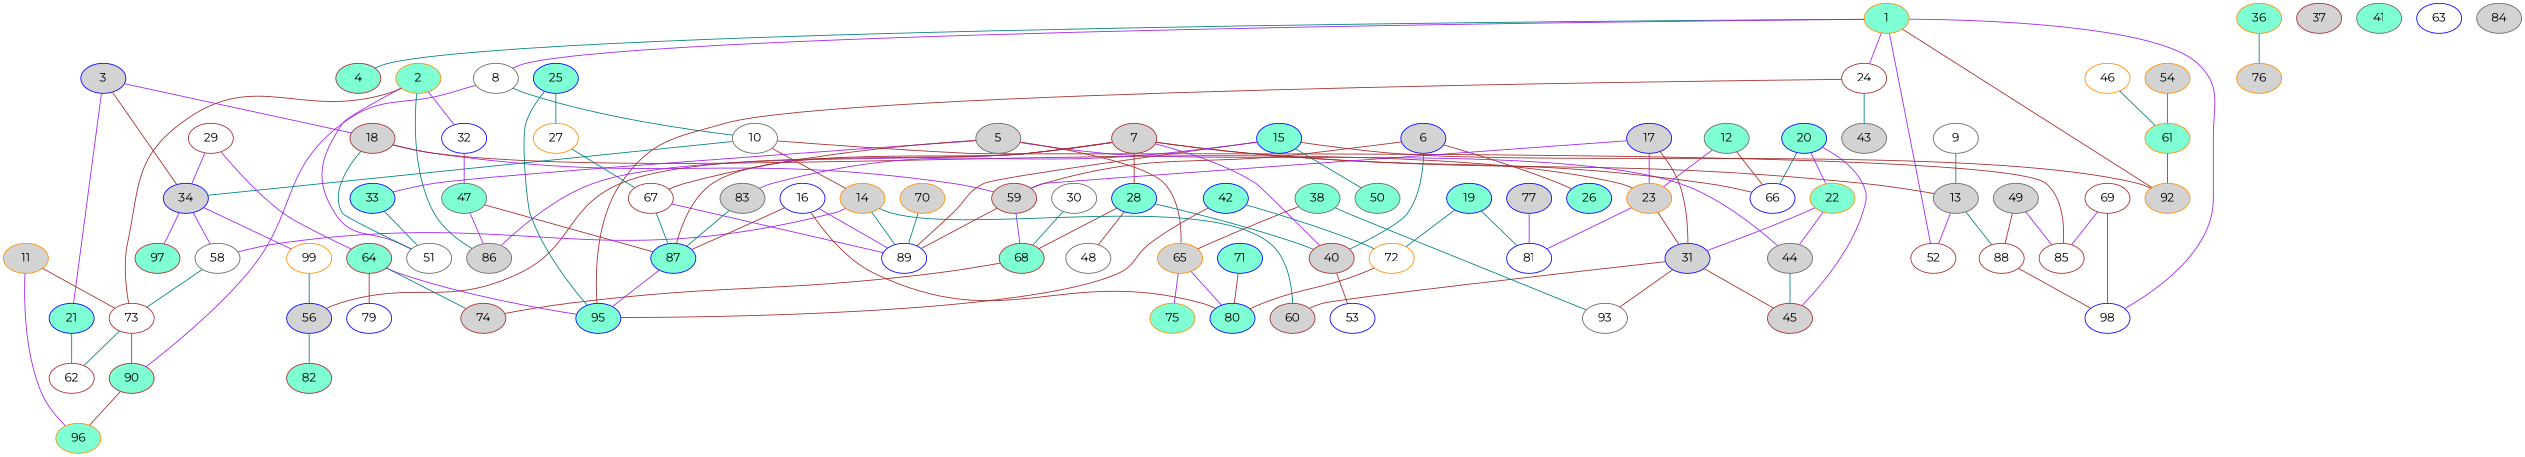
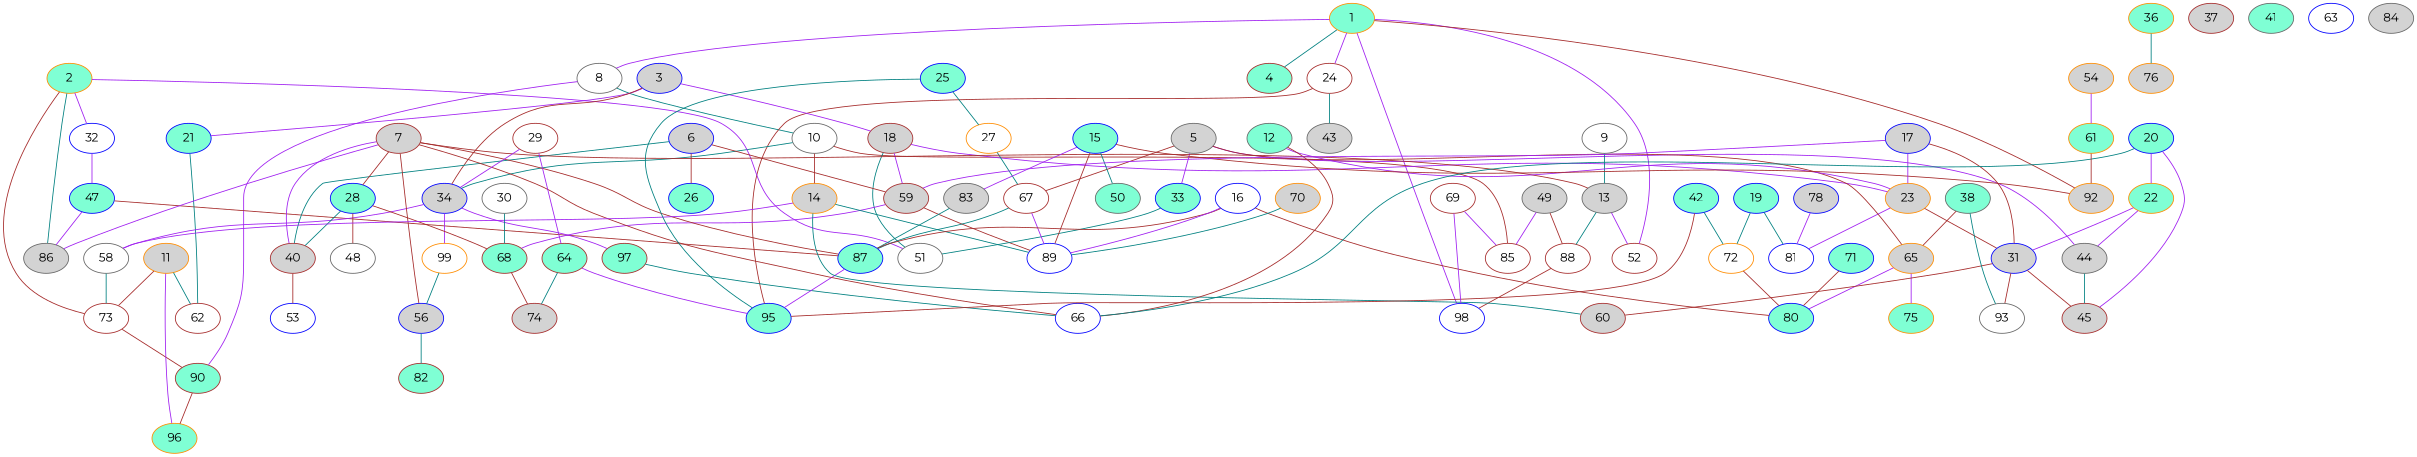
node "46": removed
edge "18" -- "23": color brown -> purple
node "47": color gray40 -> blue
node "77": label "77" -> "78"
edge "69" -- "98": color brown -> purple
edge "97" -- "66": added
node "79": removed
edge "73" -- "62": now "11" -- "62"
